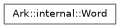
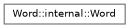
node "Ark::internal::Word": label "Ark::internal::Word" -> "Word::internal::Word"
